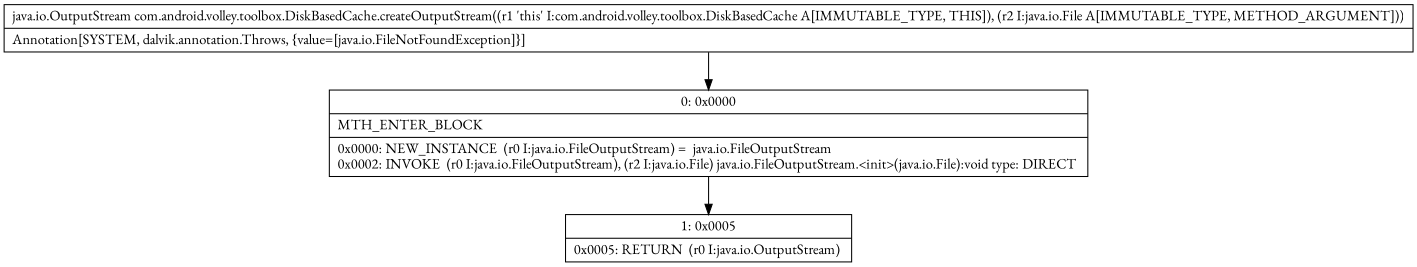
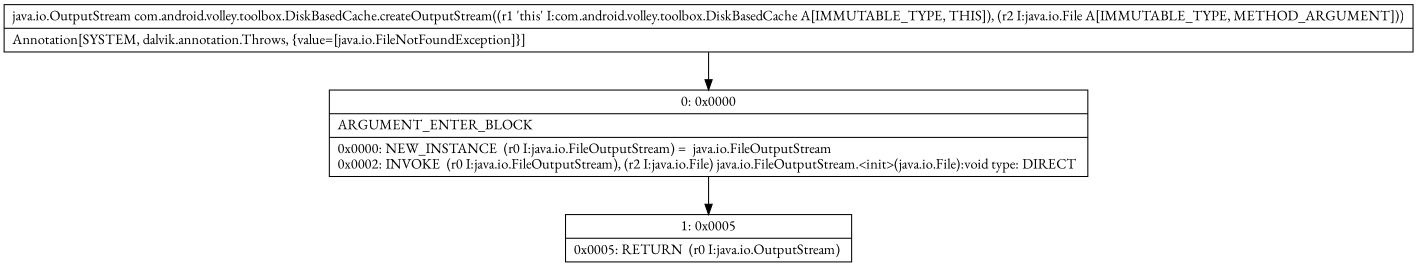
node "0: 0x0000": text "MTH_ENTER_BLOCK" -> "ARGUMENT_ENTER_BLOCK"
